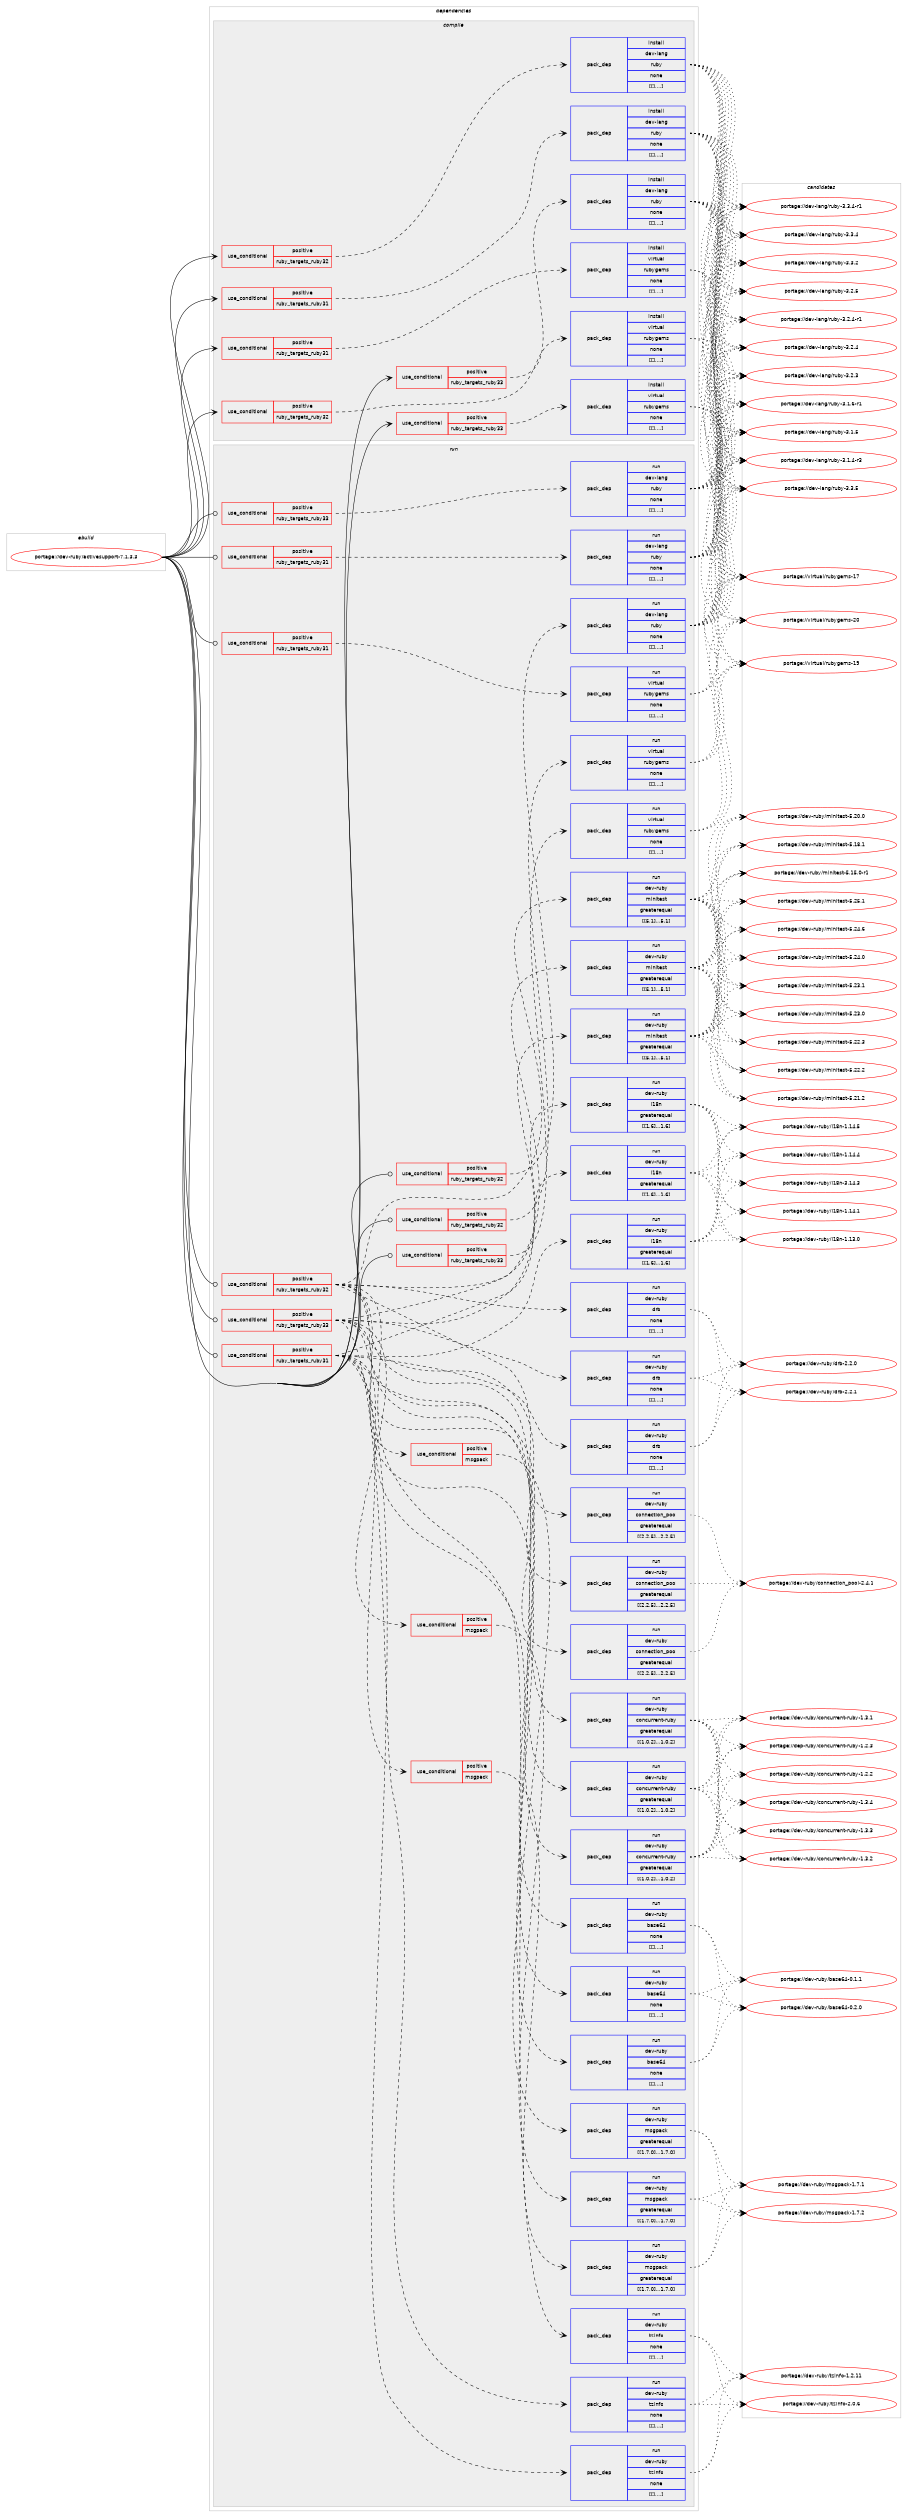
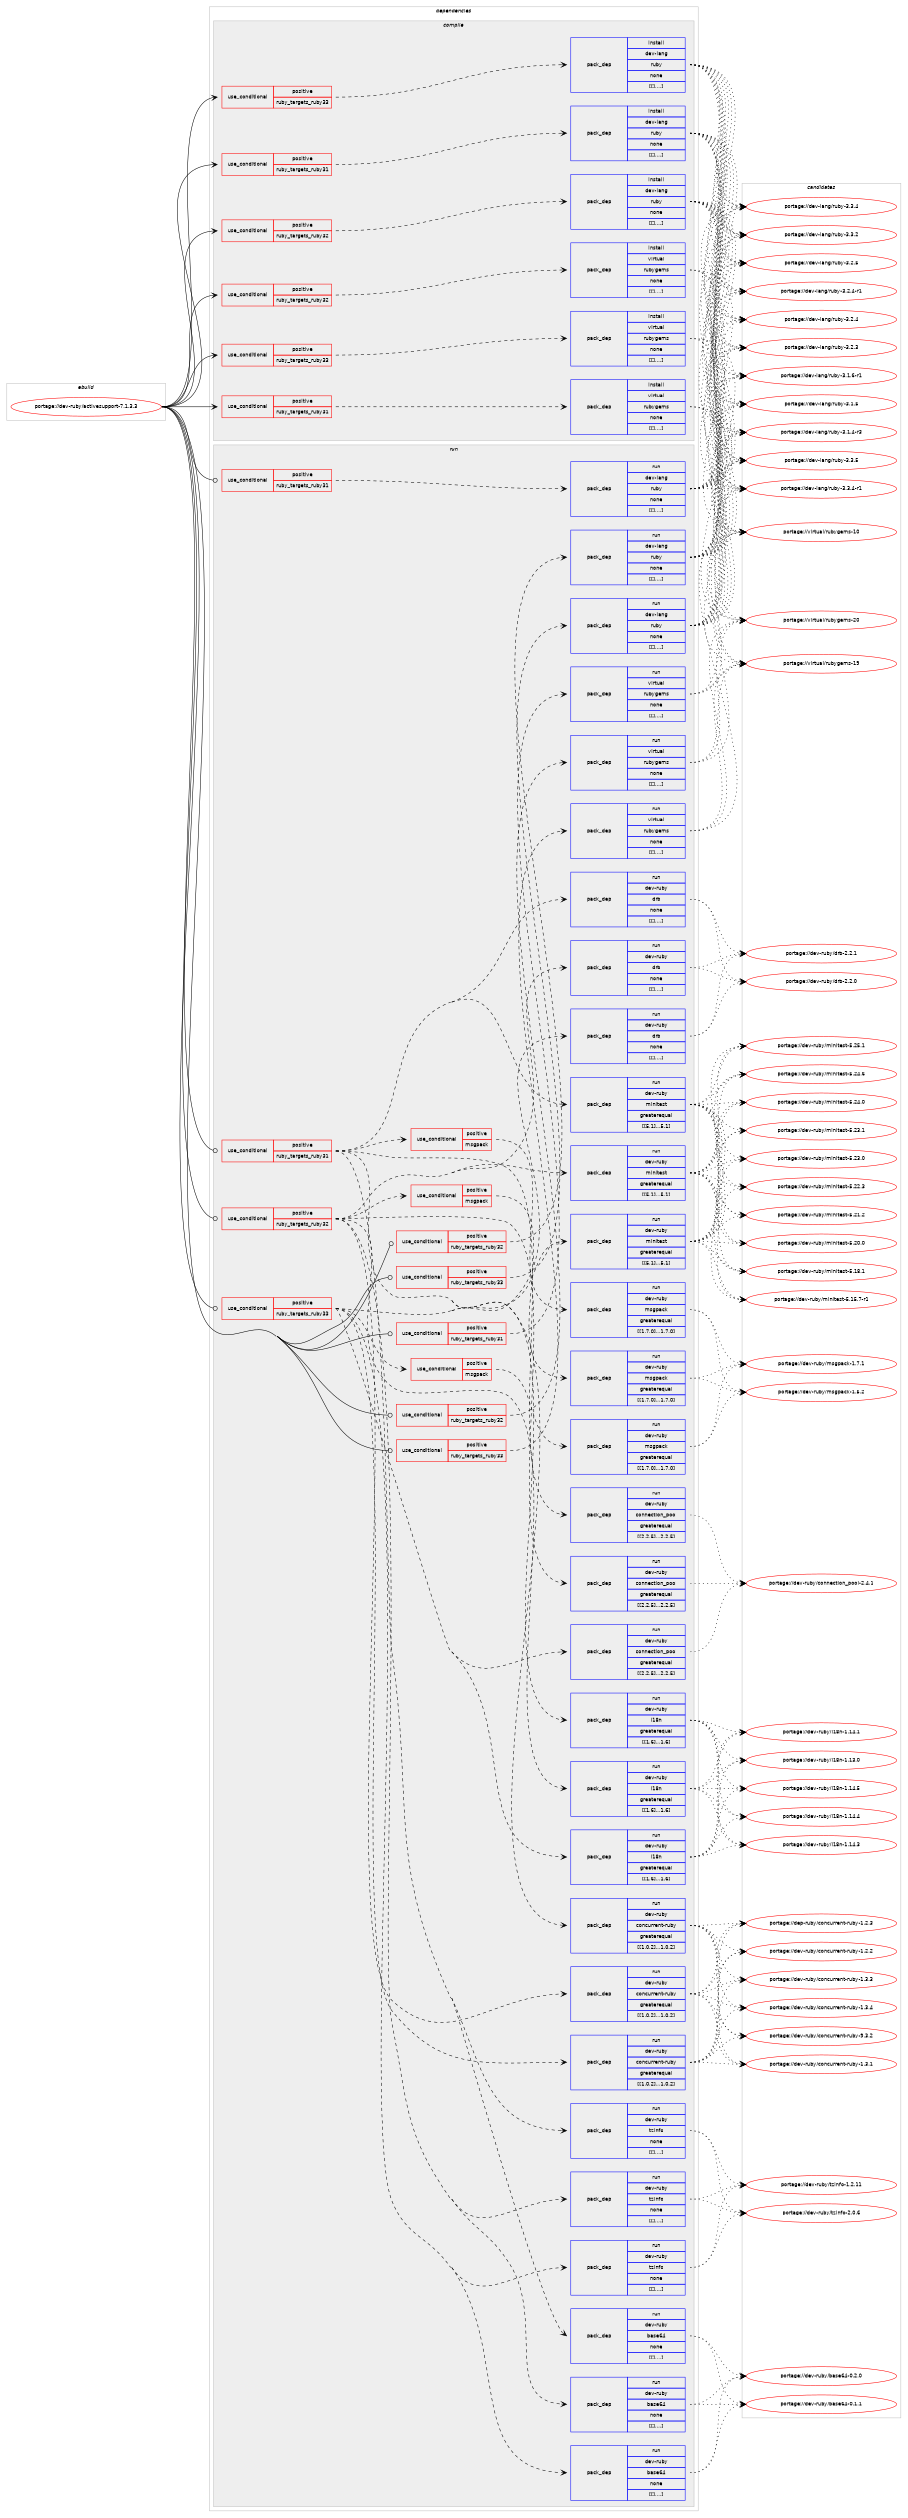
node "portage://virtual/rubygems-17": label "portage://virtual/rubygems-17" -> "portage://virtual/rubygems-10"
node "portage://dev-ruby/minitest-5.15.0-r1": label "portage://dev-ruby/minitest-5.15.0-r1" -> "portage://dev-ruby/minitest-5.15.7-r1"
node "portage://dev-ruby/minitest-5.22.2": removed
node "portage://dev-ruby/i18n-3.14.3": label "portage://dev-ruby/i18n-3.14.3" -> "portage://dev-ruby/i18n-1.14.3"
node "portage://dev-ruby/concurrent-ruby-1.3.2": label "portage://dev-ruby/concurrent-ruby-1.3.2" -> "portage://dev-ruby/concurrent-ruby-9.3.2"
node "portage://dev-ruby/msgpack-1.7.2": label "portage://dev-ruby/msgpack-1.7.2" -> "portage://dev-ruby/msgpack-1.5.2"
